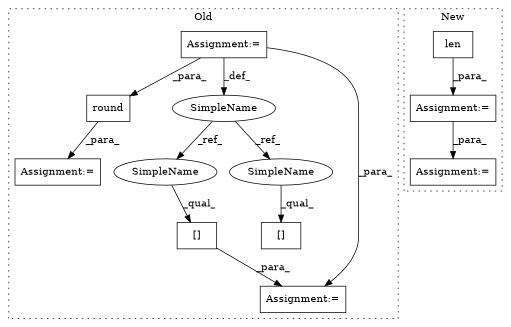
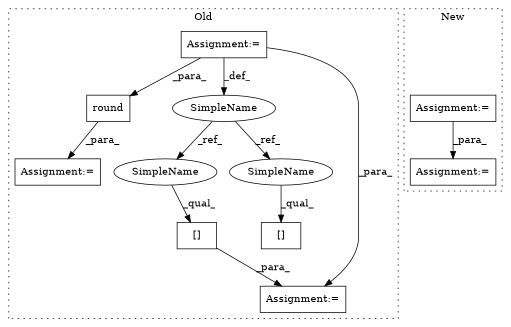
node "len": removed
